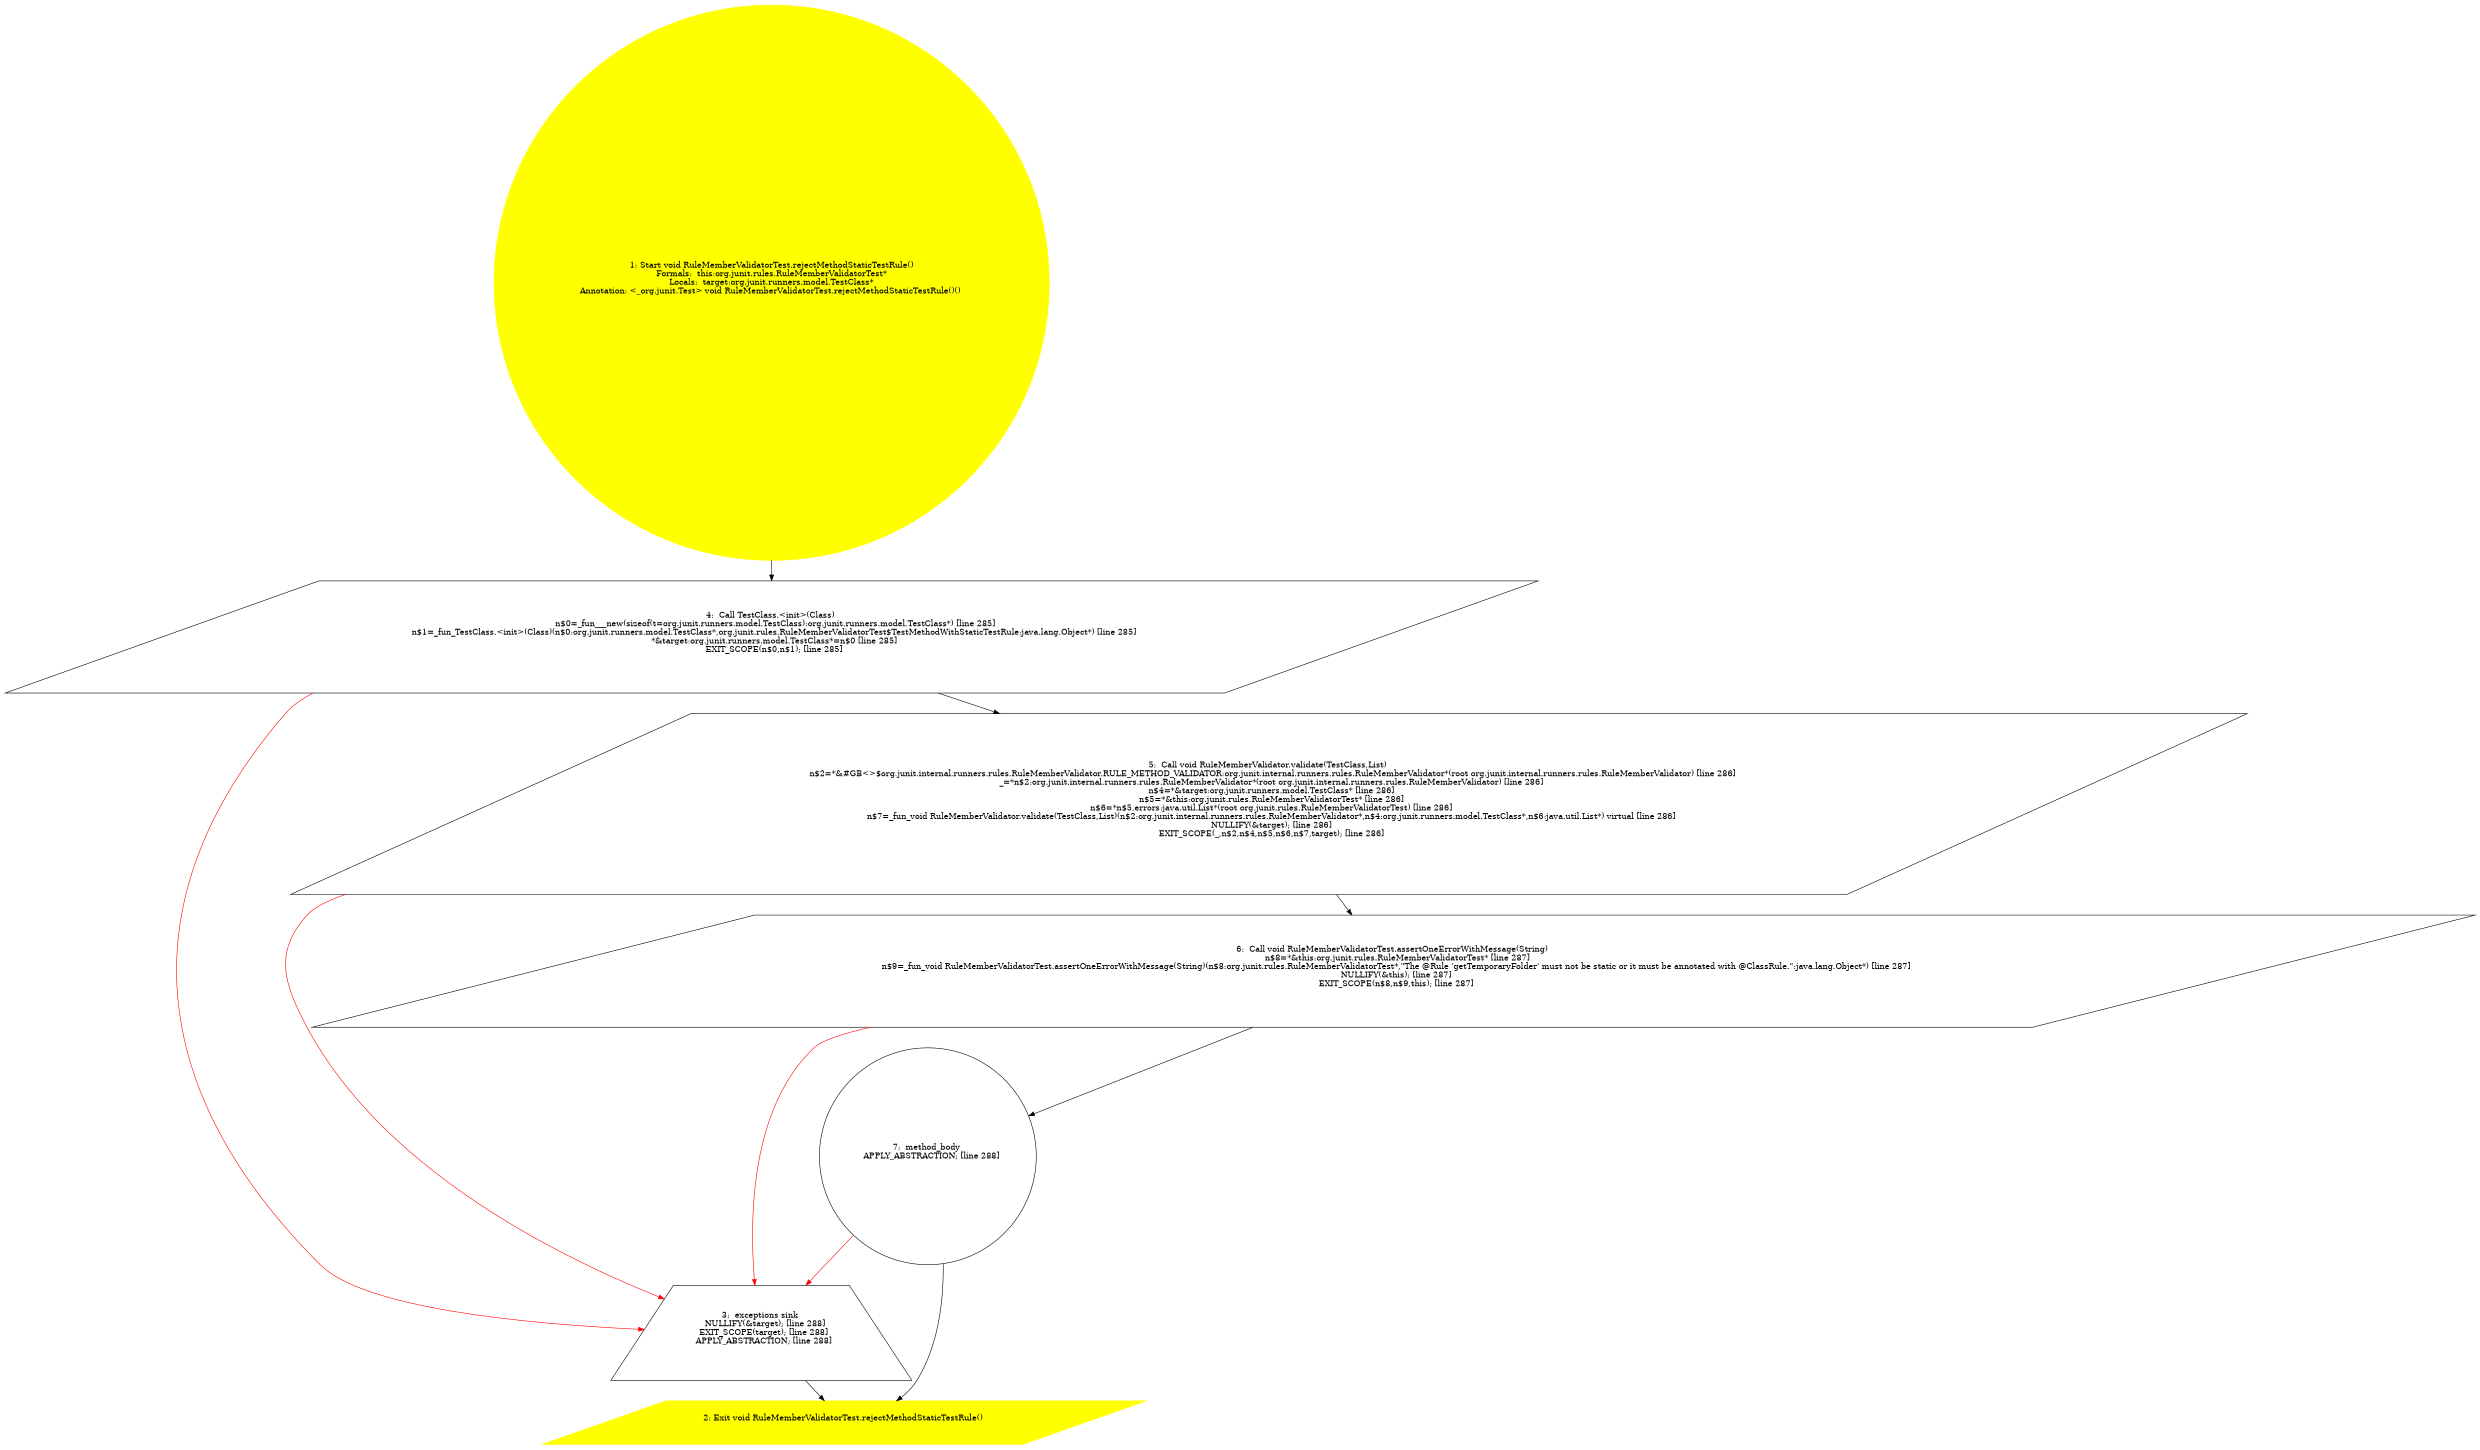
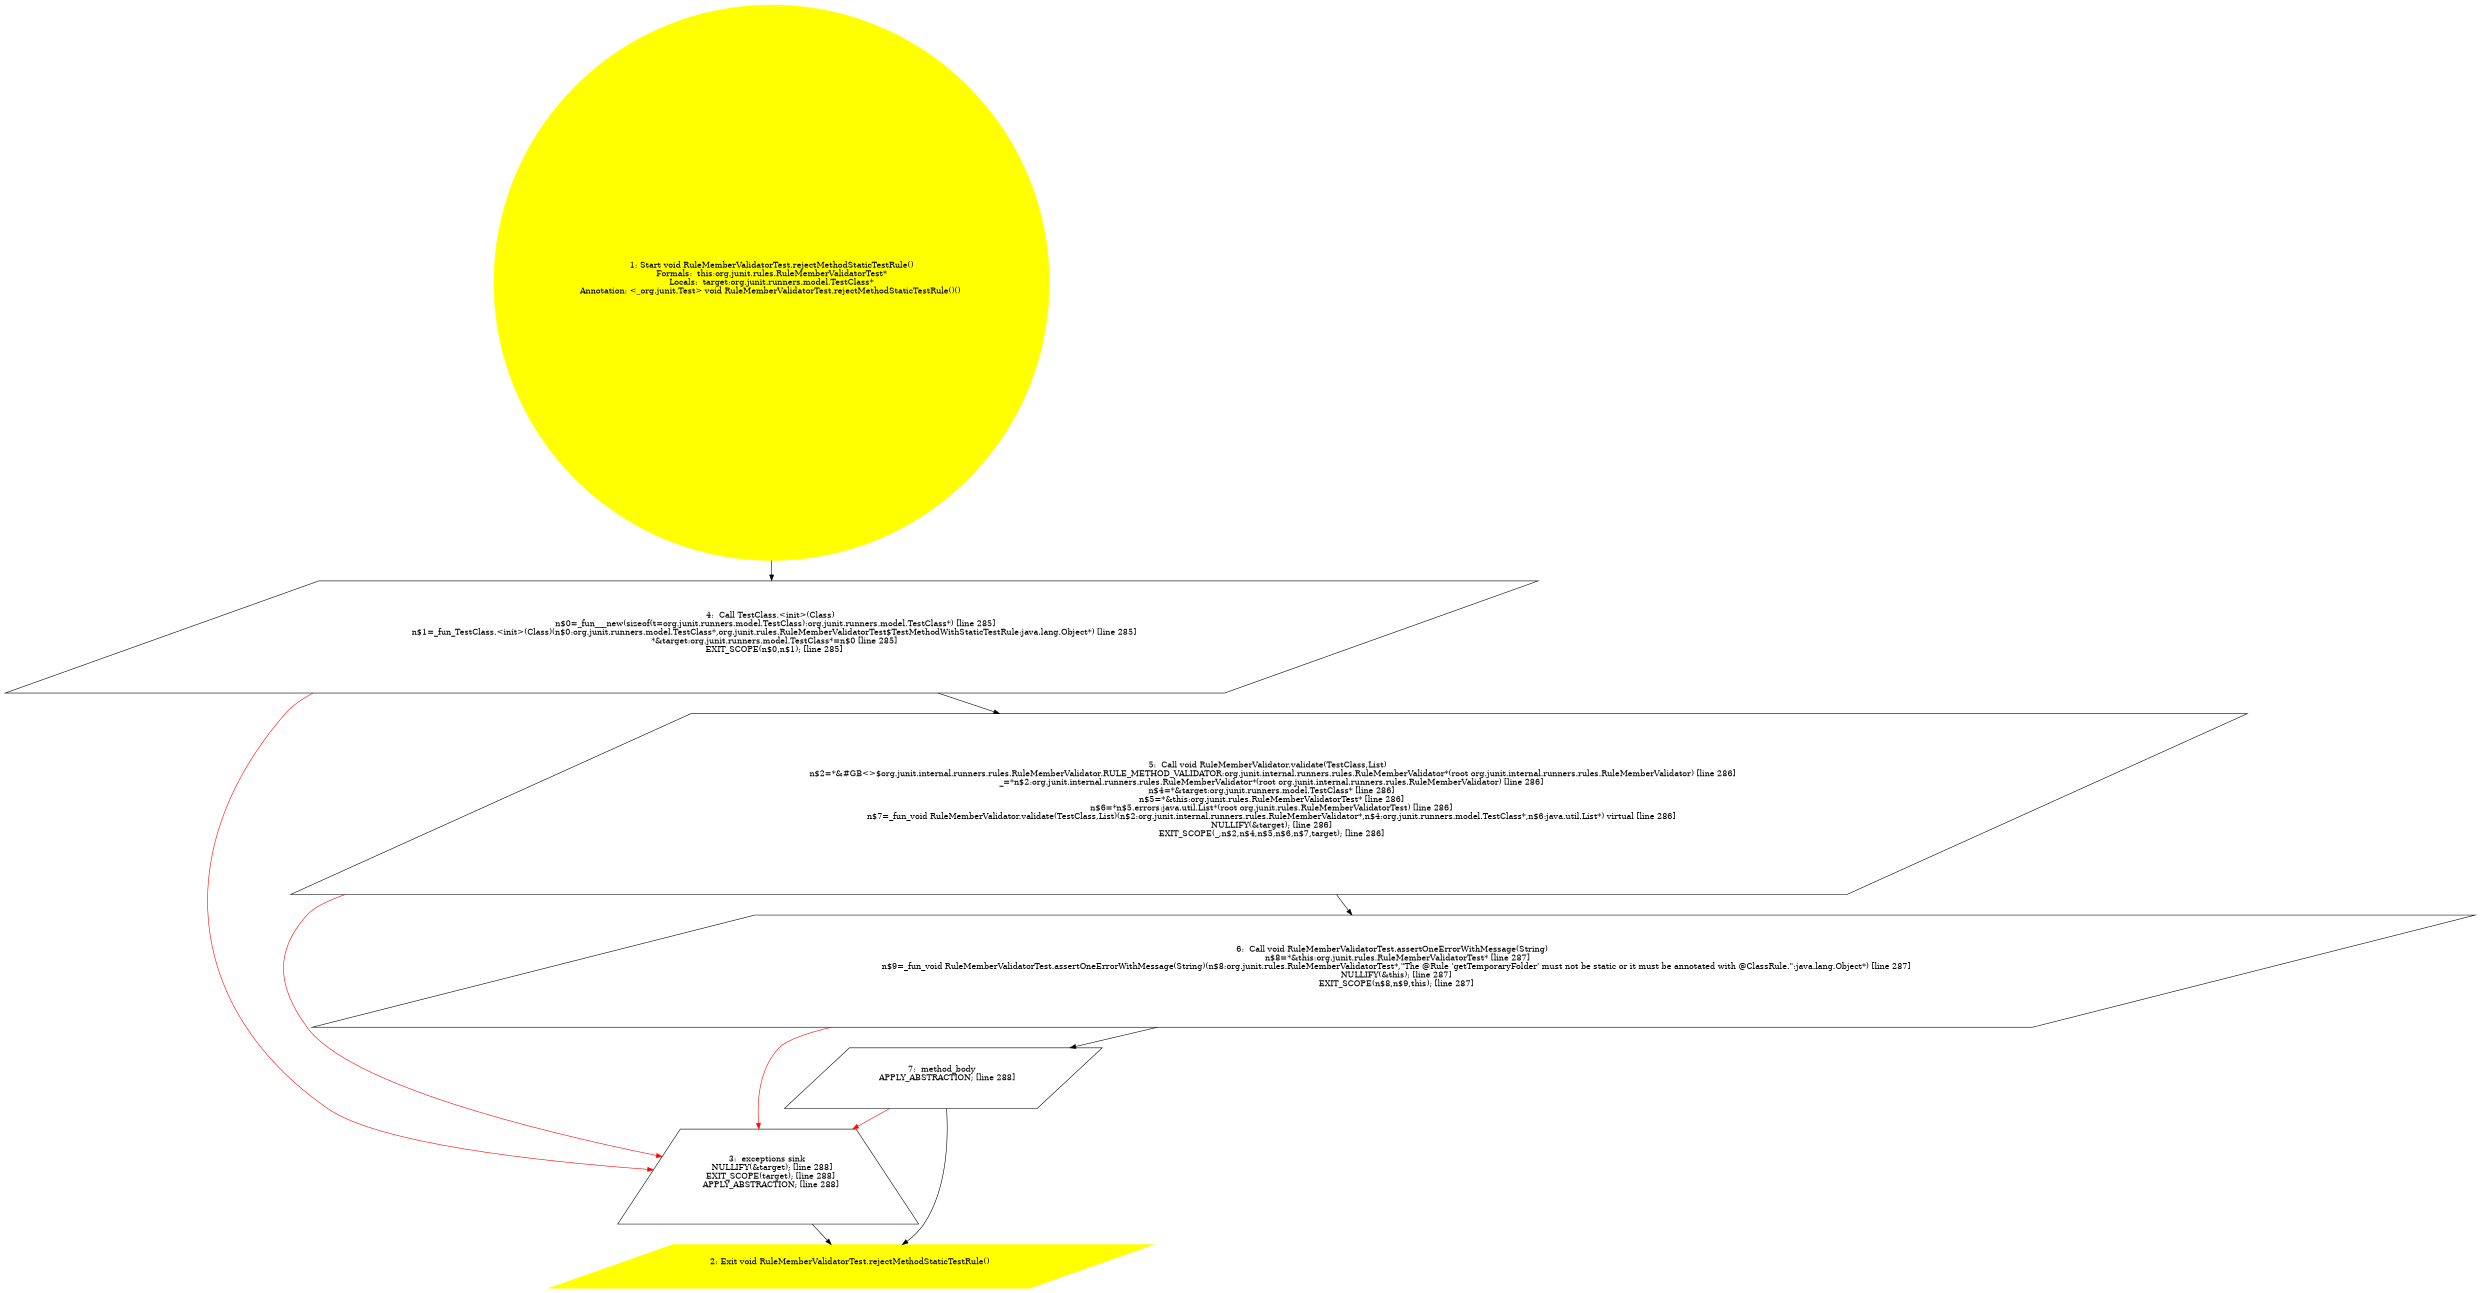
node "7:  method_body APPLY_ABSTRACTION; [line 288]": shape circle -> parallelogram
